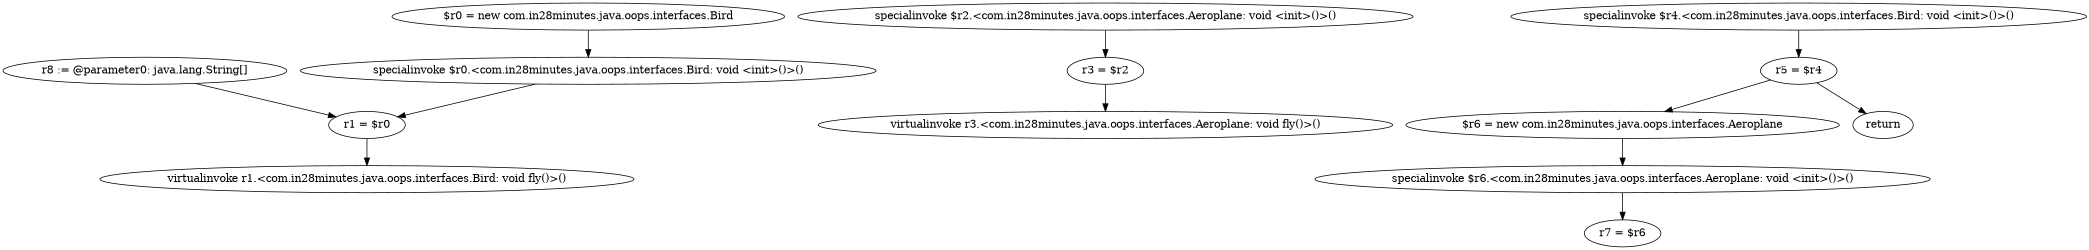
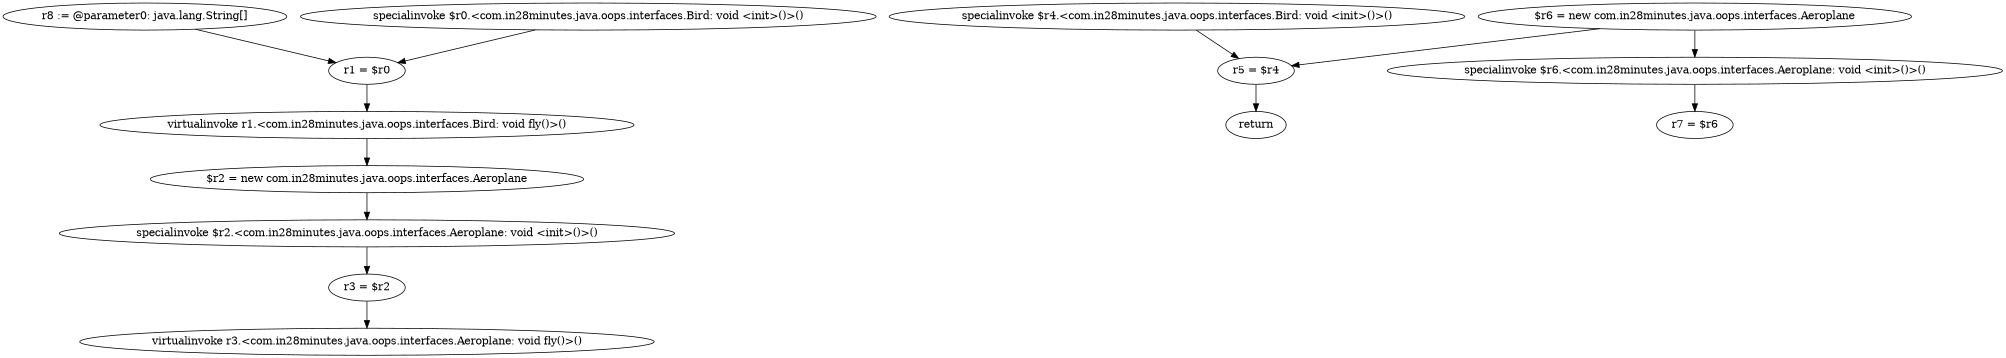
node "$r0 = new com.in28minutes.java.oops.interfaces.Bird": removed
edge "r5 = $r4" -> "$r6 = new com.in28minutes.java.oops.interfaces.Aeroplane": reversed
node "$r2 = new com.in28minutes.java.oops.interfaces.Aeroplane": added
